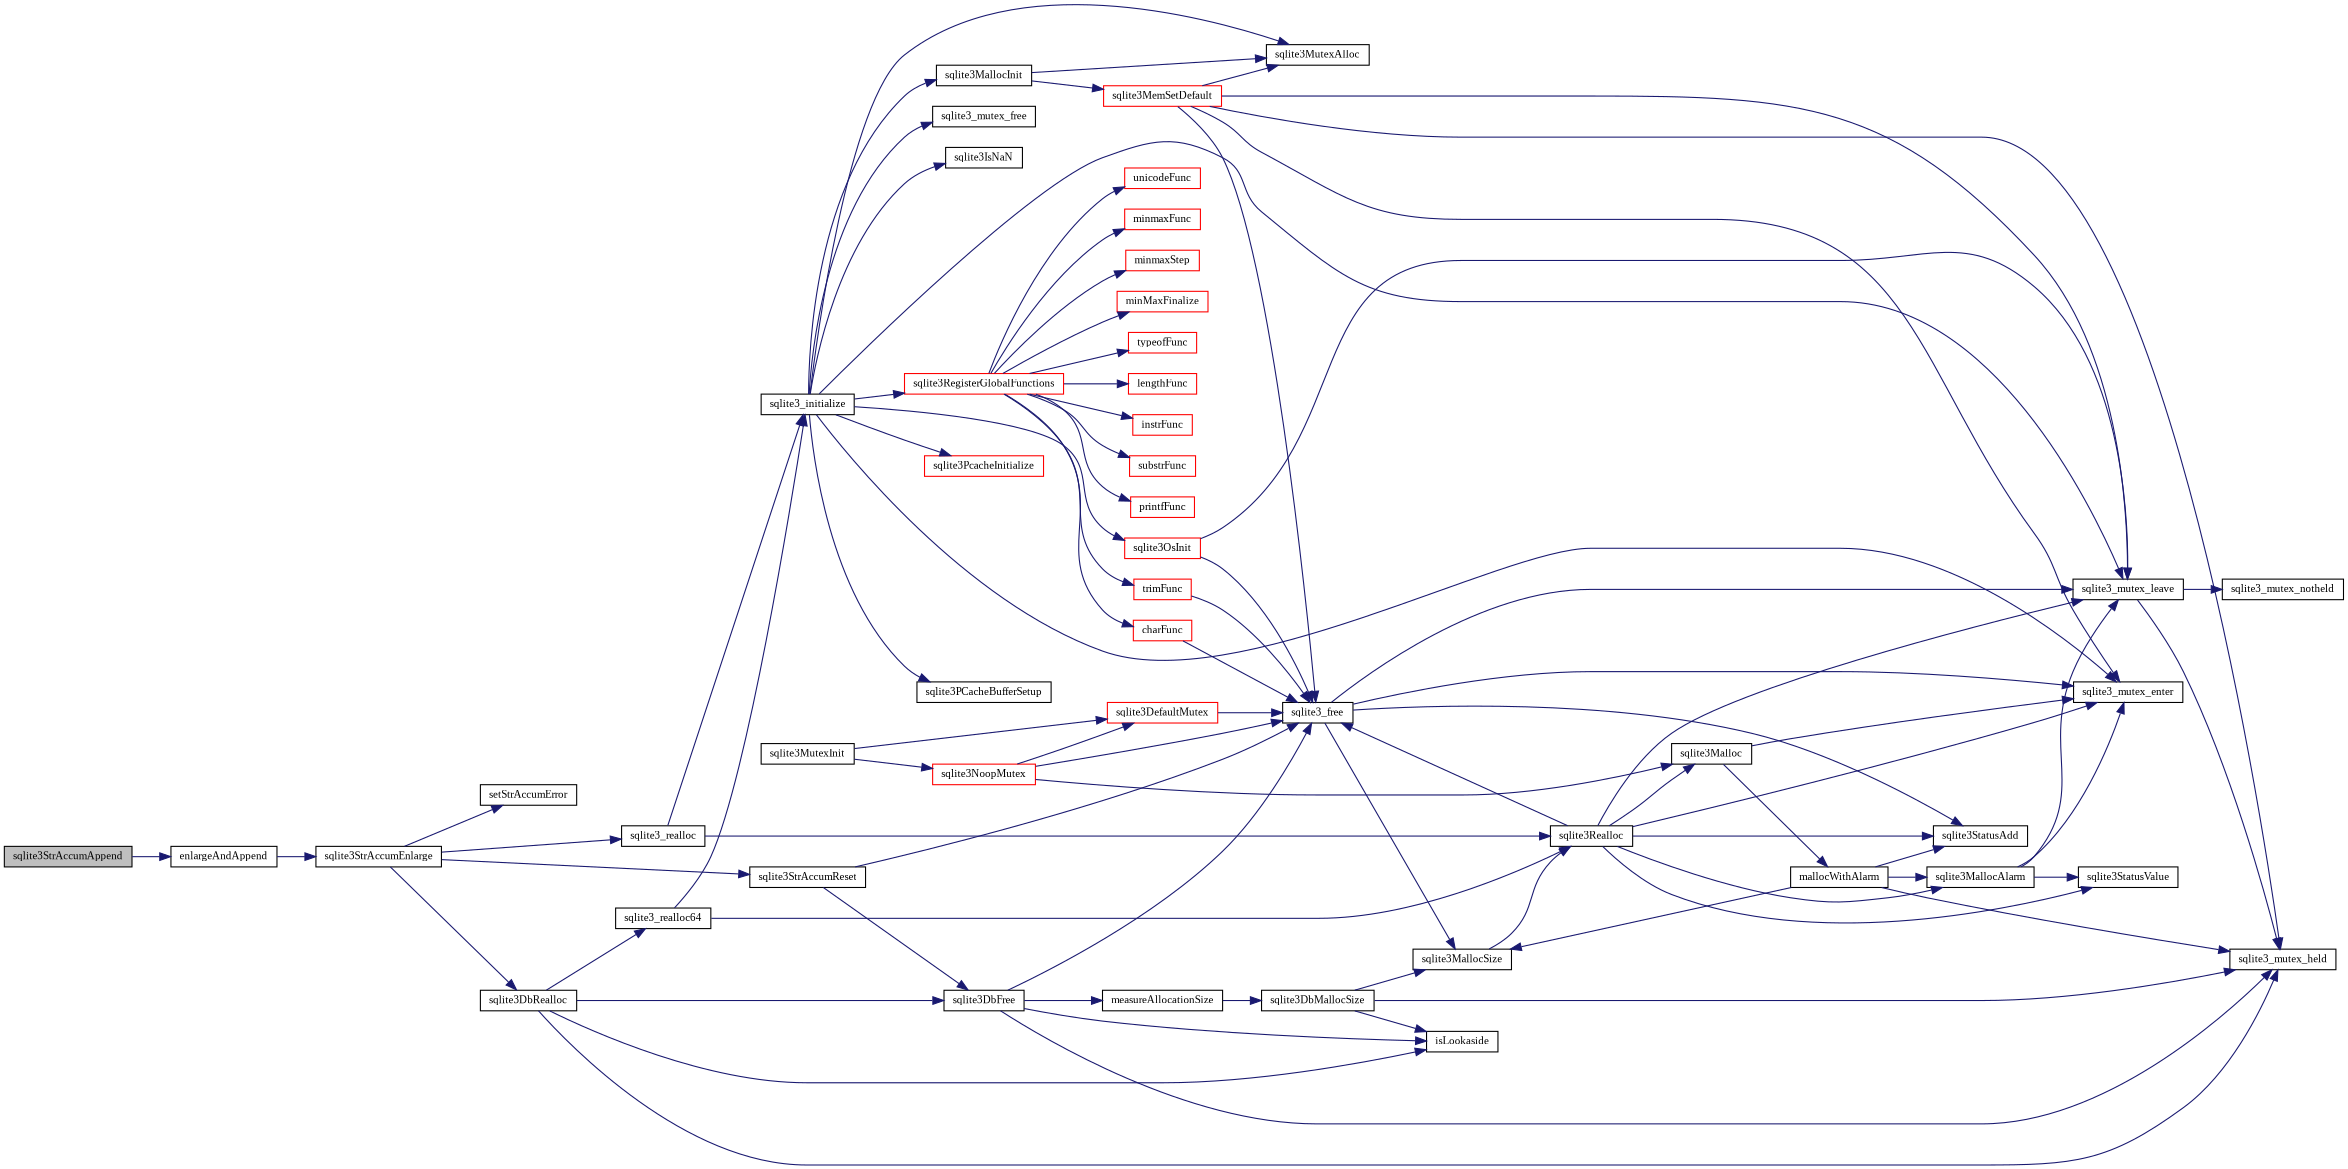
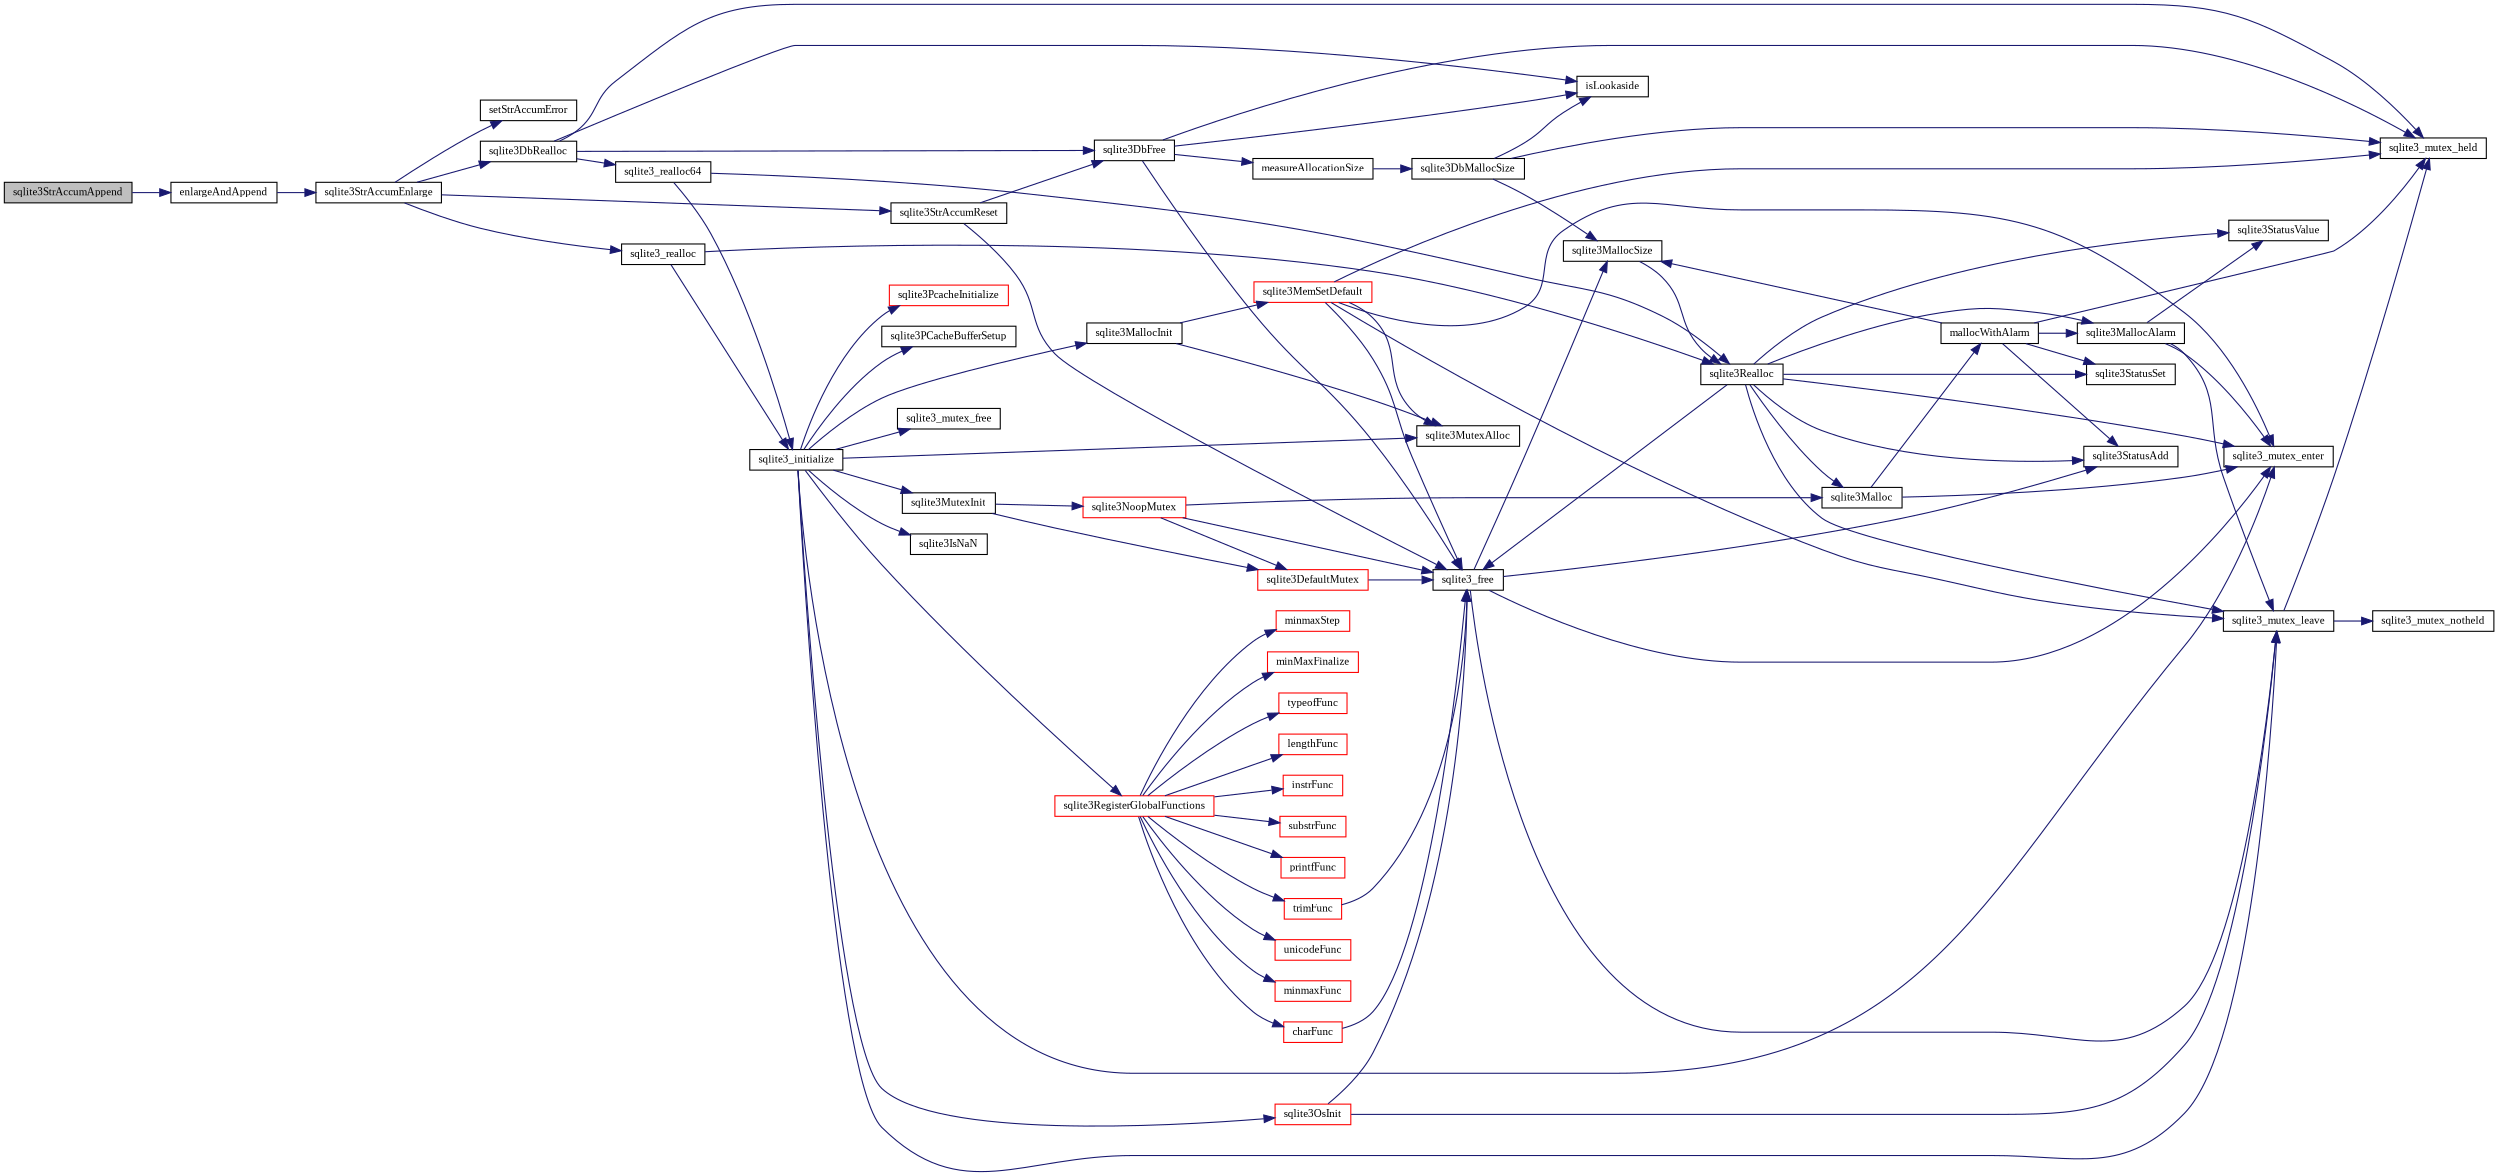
node "sqlite3StatusSet": added
edge "sqlite3_initialize" -> "sqlite3MutexInit": added
